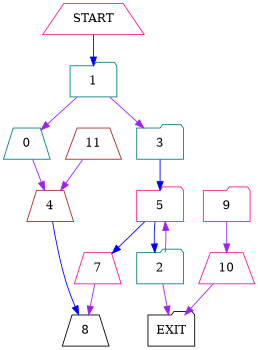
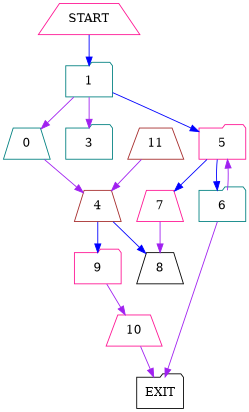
edge "3" -> "5": now "1" -> "5"
edge "4" -> "9": added
node "2": label "2" -> "6"
